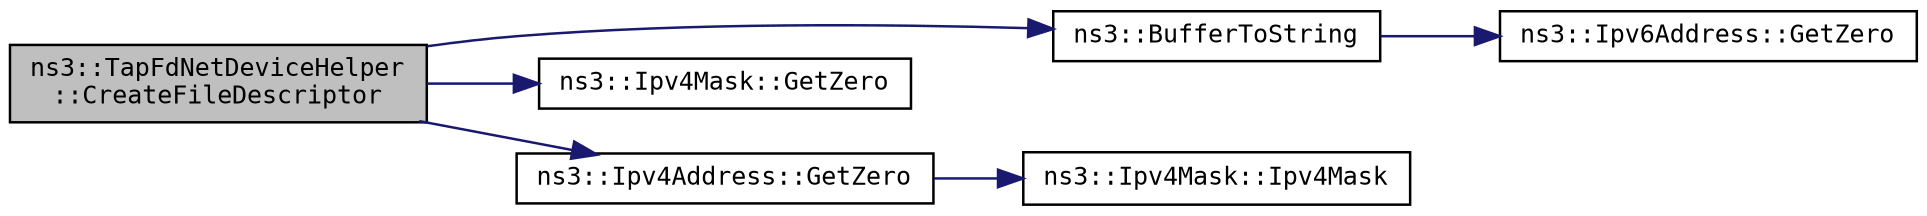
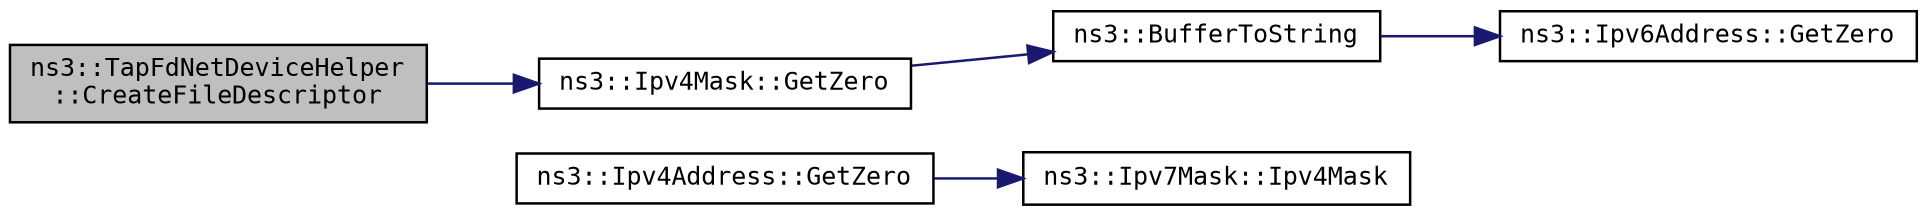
edge "ns3::TapFdNetDeviceHelper ::CreateFileDescriptor" -> "ns3::BufferToString": now "ns3::Ipv4Mask::GetZero" -> "ns3::BufferToString"
edge "ns3::TapFdNetDeviceHelper ::CreateFileDescriptor" -> "ns3::Ipv4Address::GetZero": removed
node "ns3::Ipv4Mask::Ipv4Mask": label "ns3::Ipv4Mask::Ipv4Mask" -> "ns3::Ipv7Mask::Ipv4Mask"
